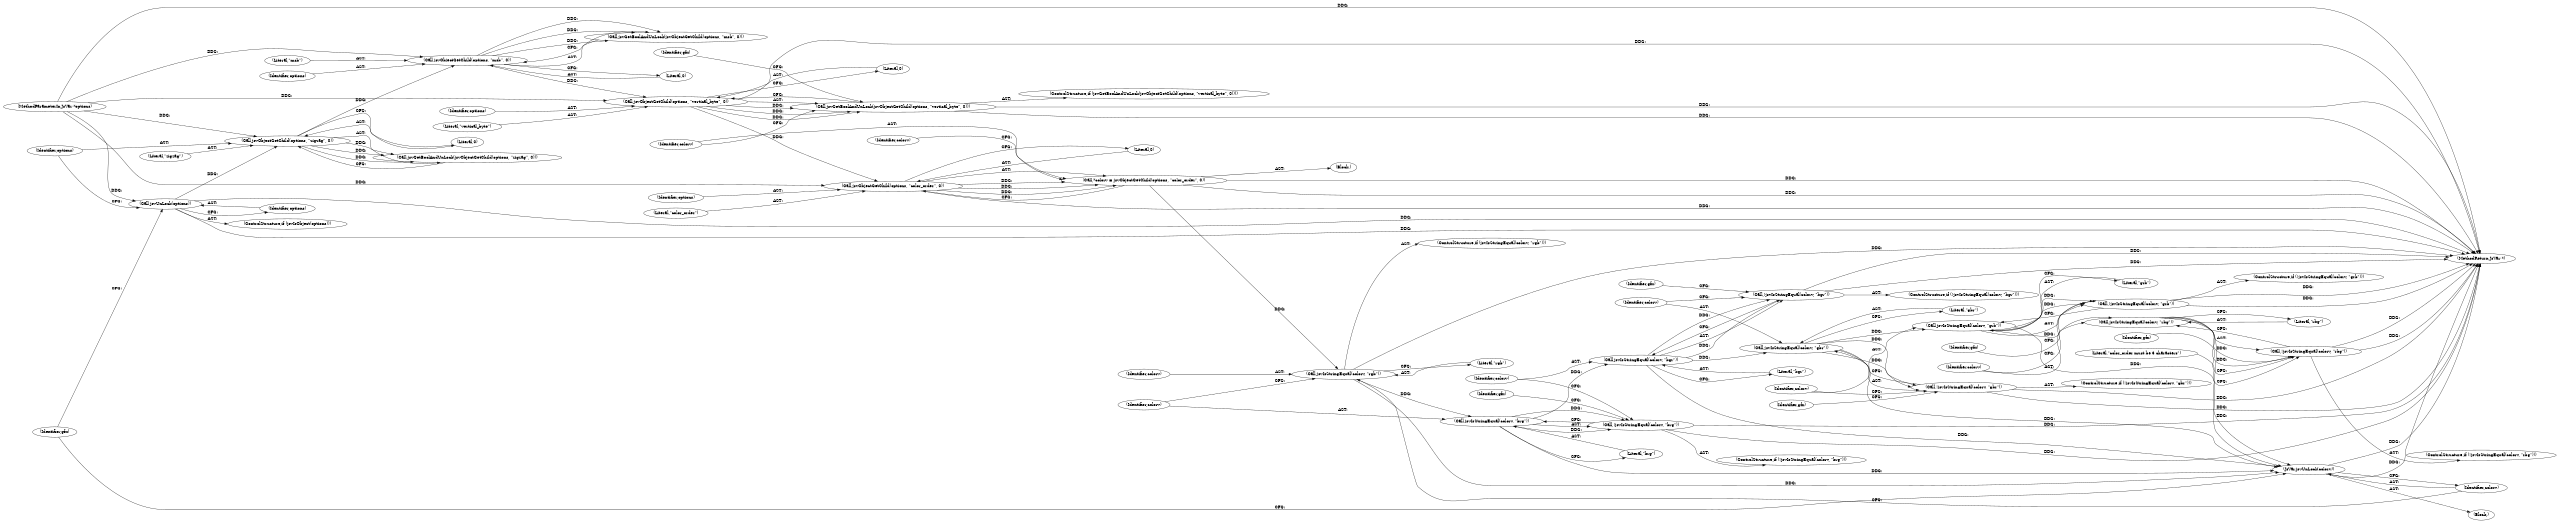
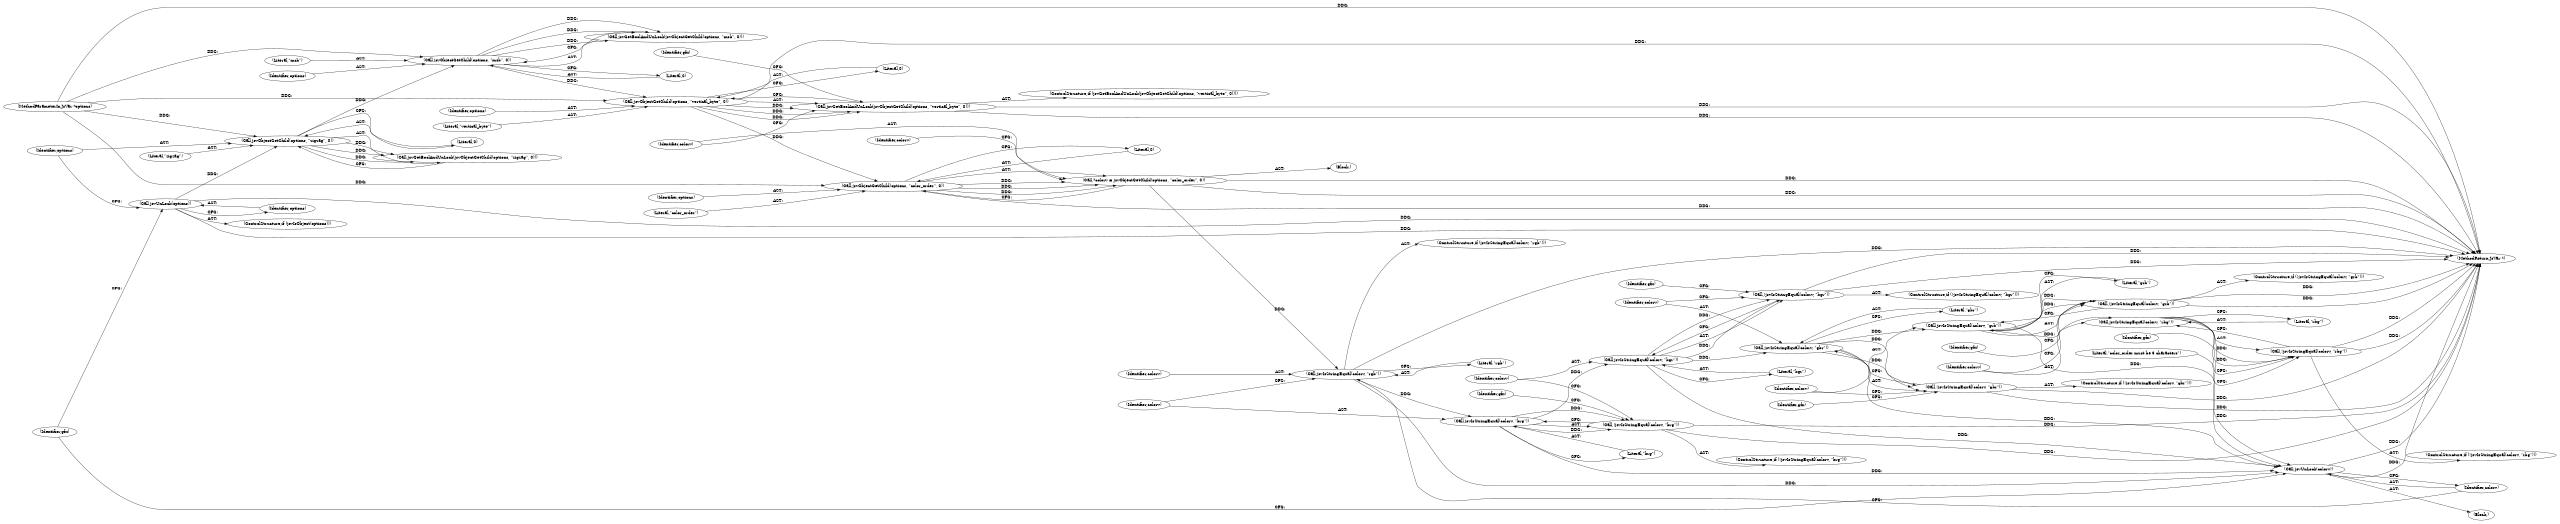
edge "(MethodParameterIn,JsVar *options)" -> "(Call,jsvUnLock(options))": removed, label "DDG:"
node "(JsVar,jsvUnLock(colorv))": label "(JsVar,jsvUnLock(colorv))" -> "(Call,jsvUnLock(colorv))"
